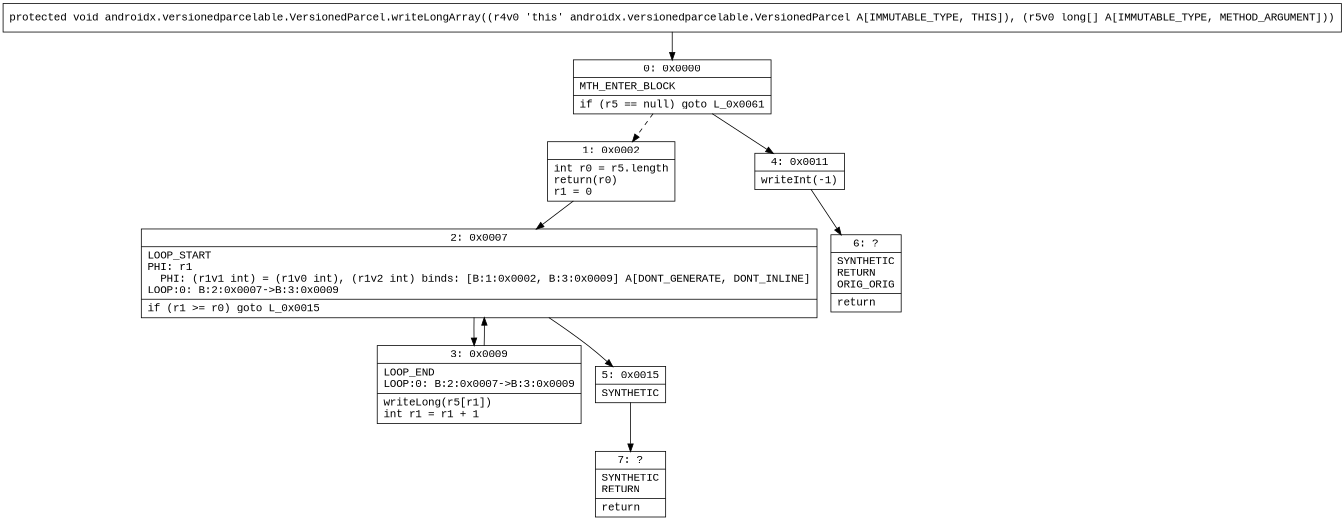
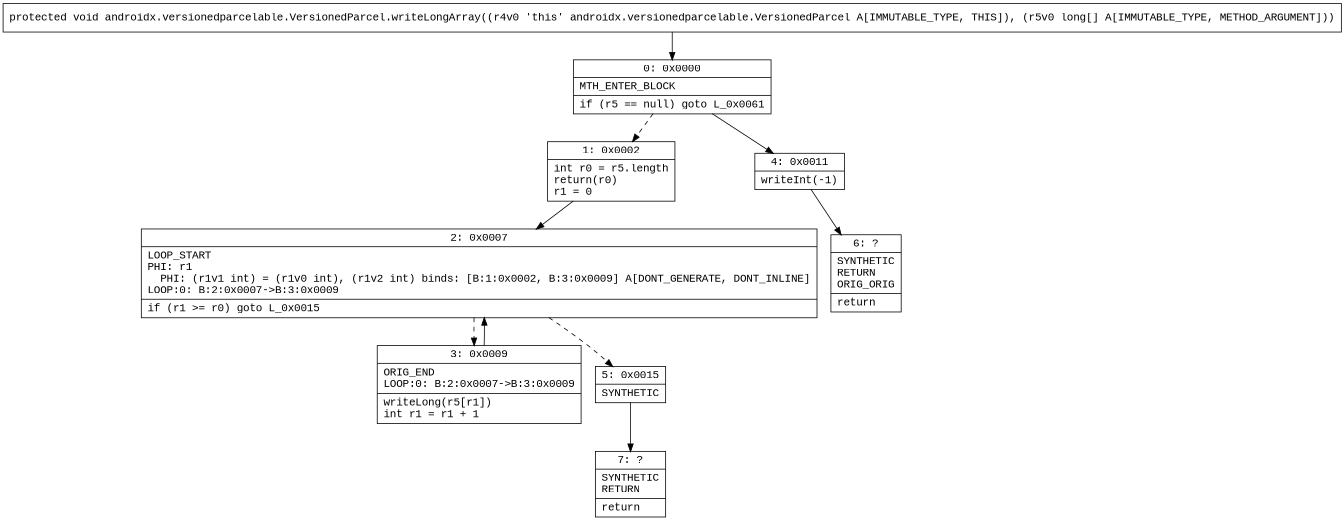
edge "2: 0x0007" -> "3: 0x0009": style solid -> dashed
edge "2: 0x0007" -> "5: 0x0015": style solid -> dashed
node "3: 0x0009": text "LOOP_END" -> "ORIG_END"
